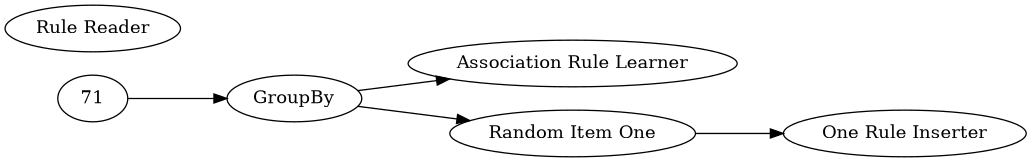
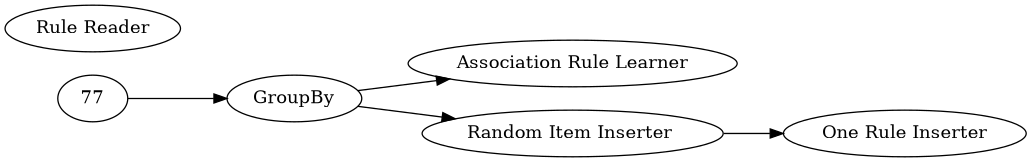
node "71": label "71" -> "77"
node "Random Item One": label "Random Item One" -> "Random Item Inserter"
